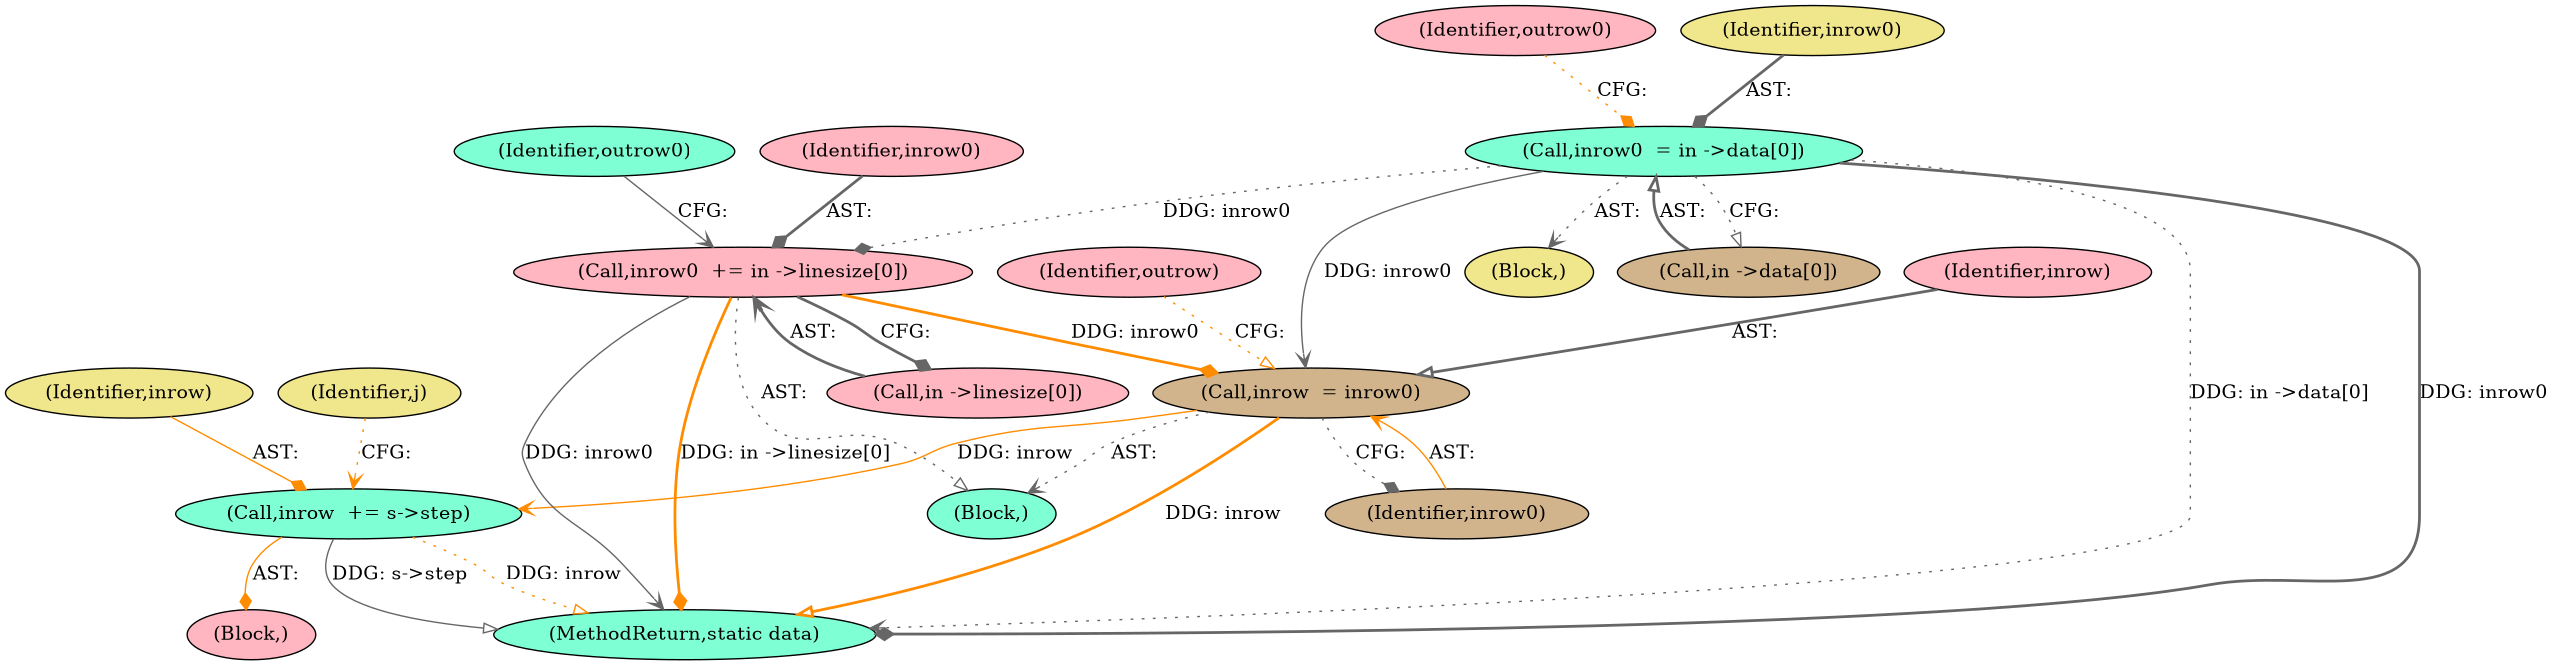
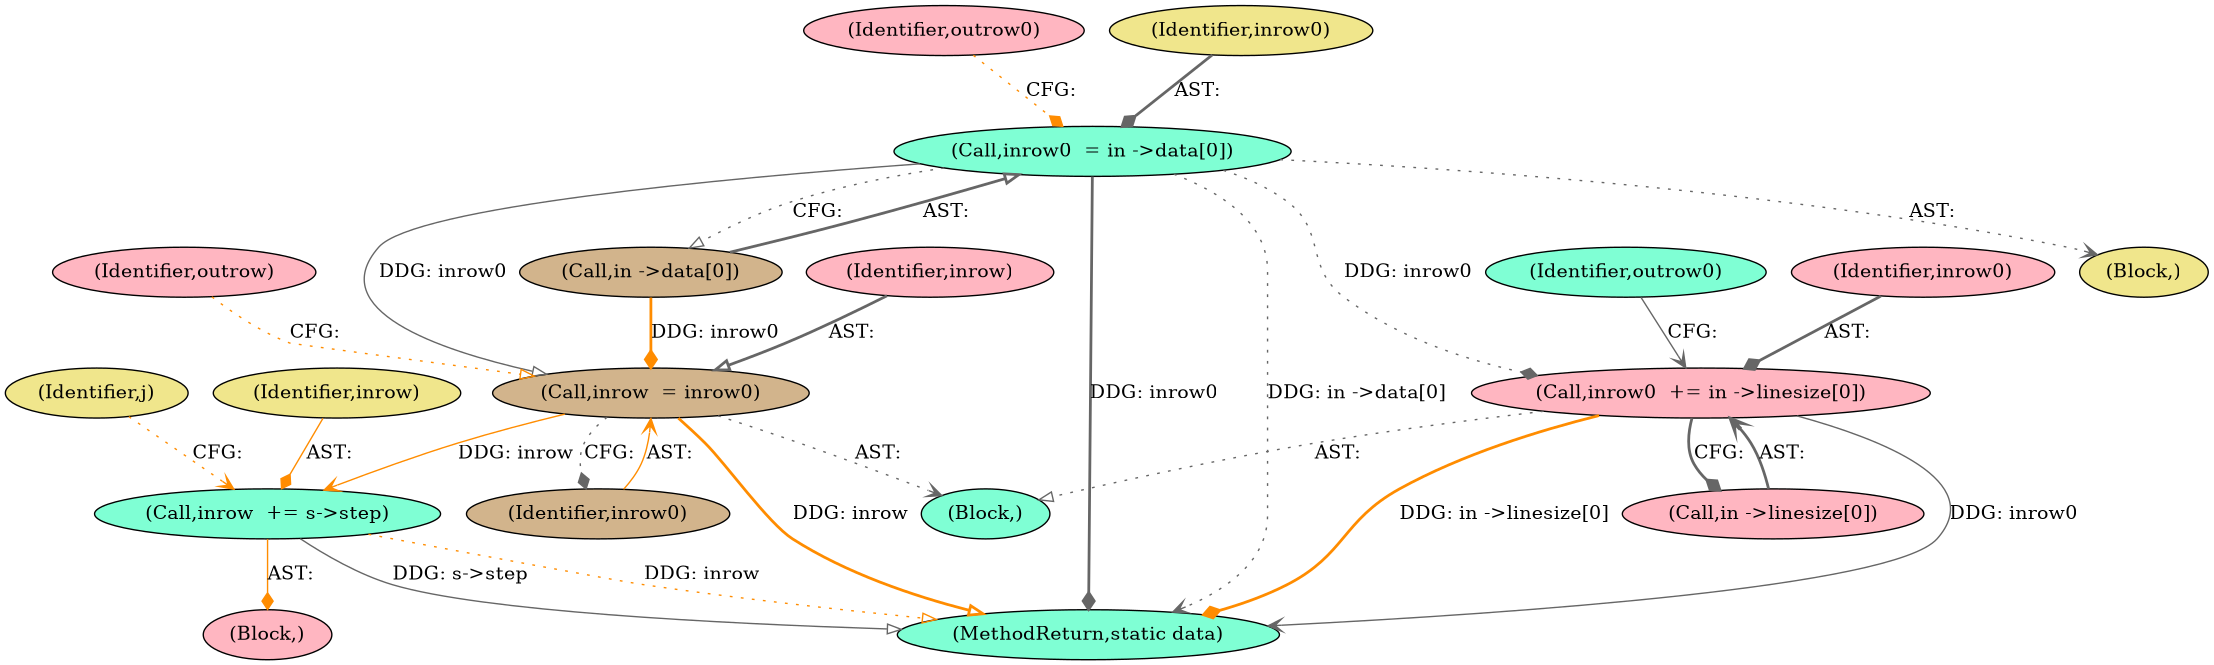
edge "(Call,inrow0  = in ->data[0])" -> "(Call,inrow  = inrow0)": arrowhead vee -> onormal
edge "(Call,inrow0  += in ->linesize[0])" -> "(Call,inrow  = inrow0)": now "(Call,in ->data[0])" -> "(Call,inrow  = inrow0)"
